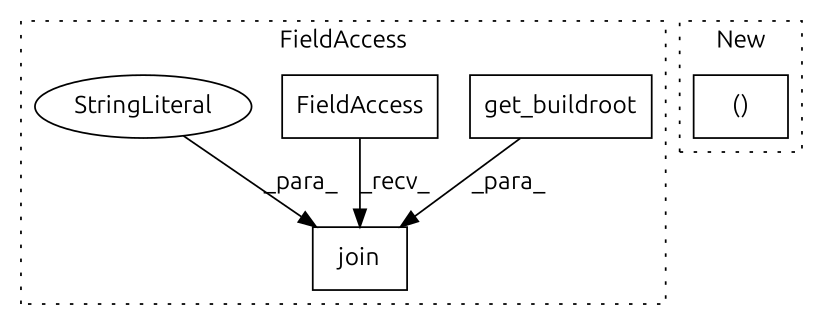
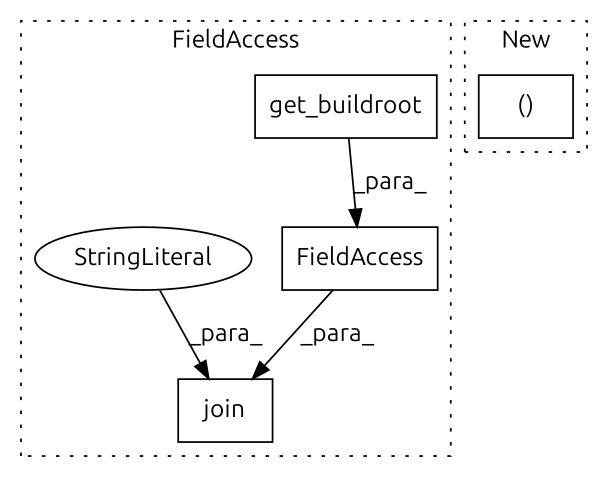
edge "get_buildroot" -> "join": now "get_buildroot" -> "FieldAccess"
edge "FieldAccess" -> "join": label "_recv_" -> "_para_"
